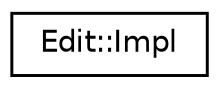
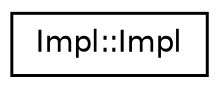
node "Edit::Impl": label "Edit::Impl" -> "Impl::Impl"
